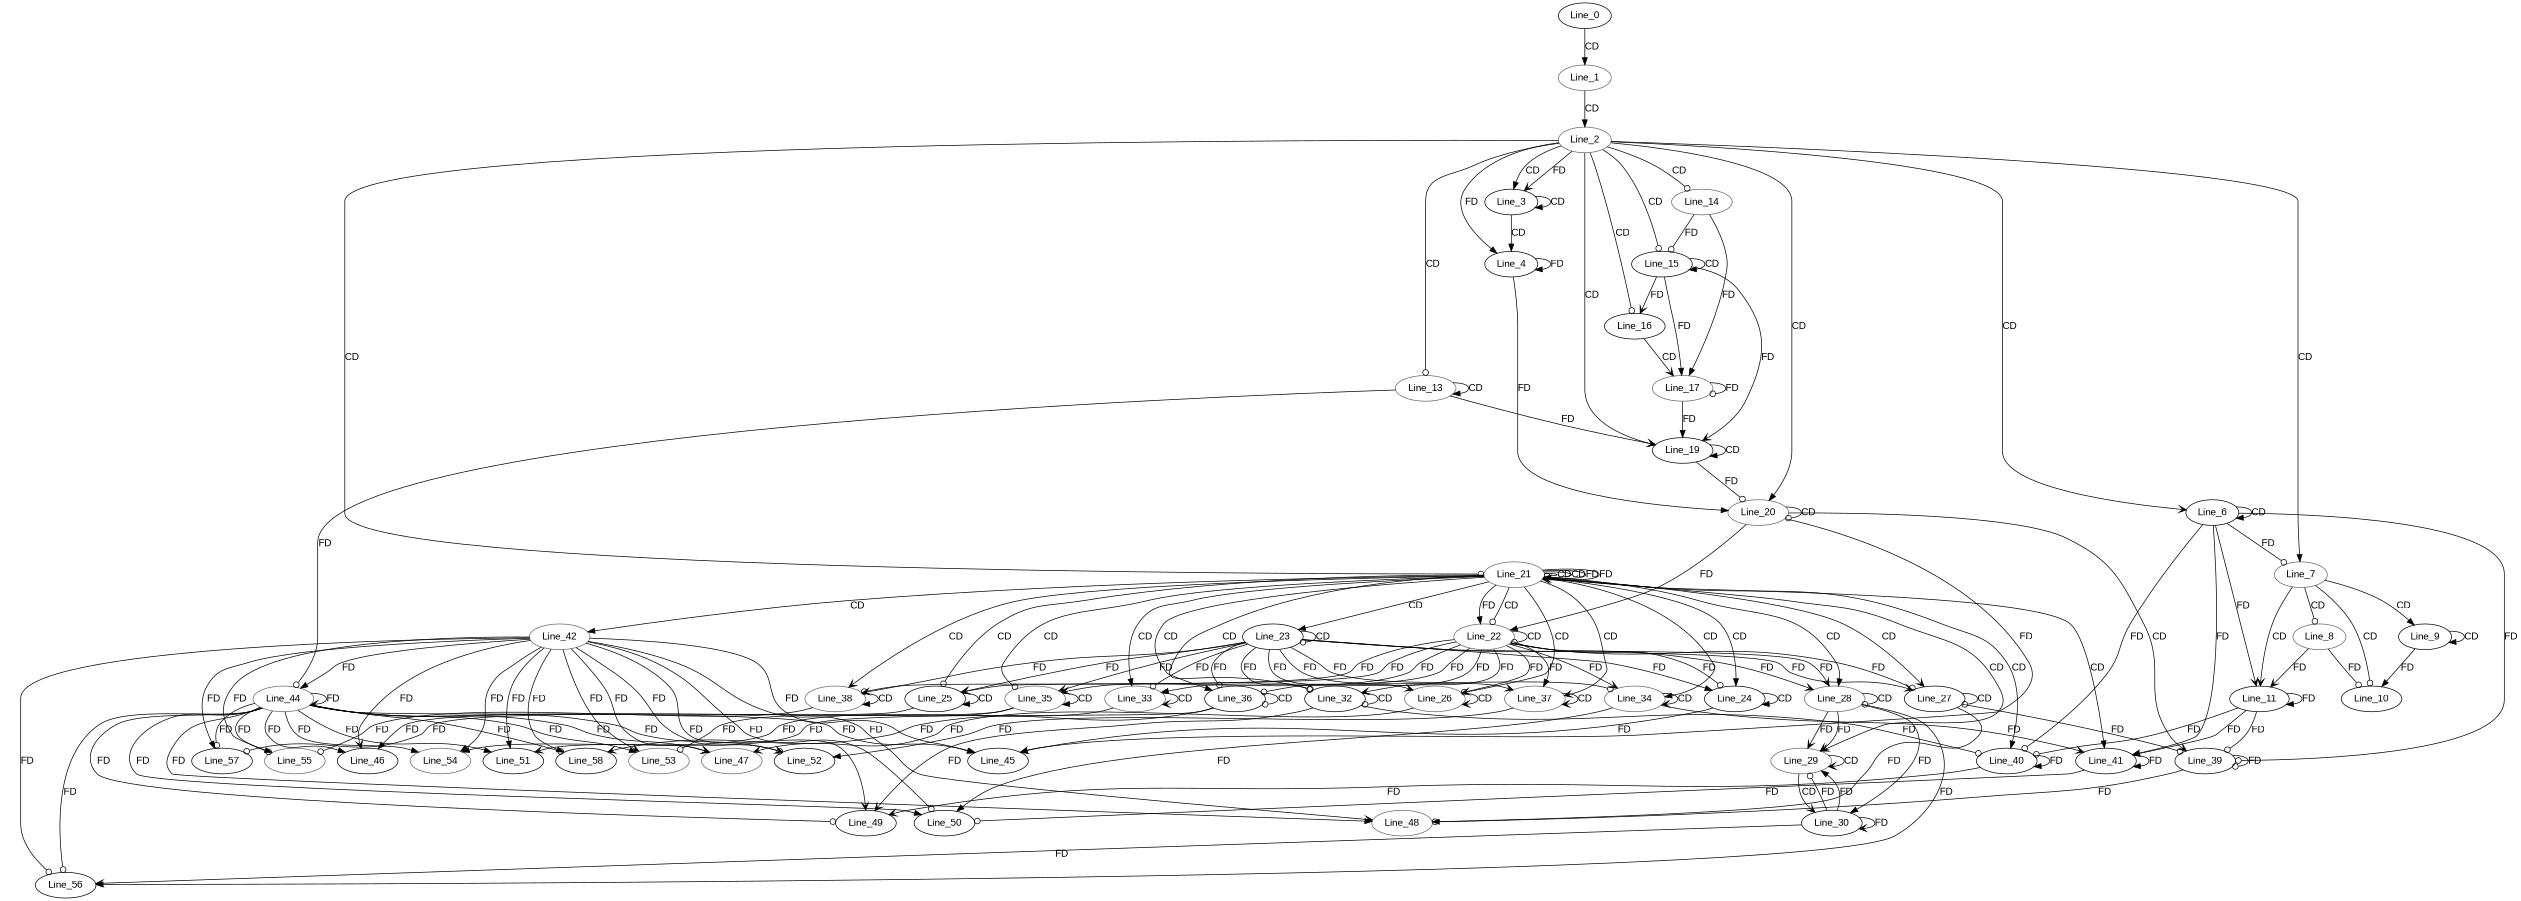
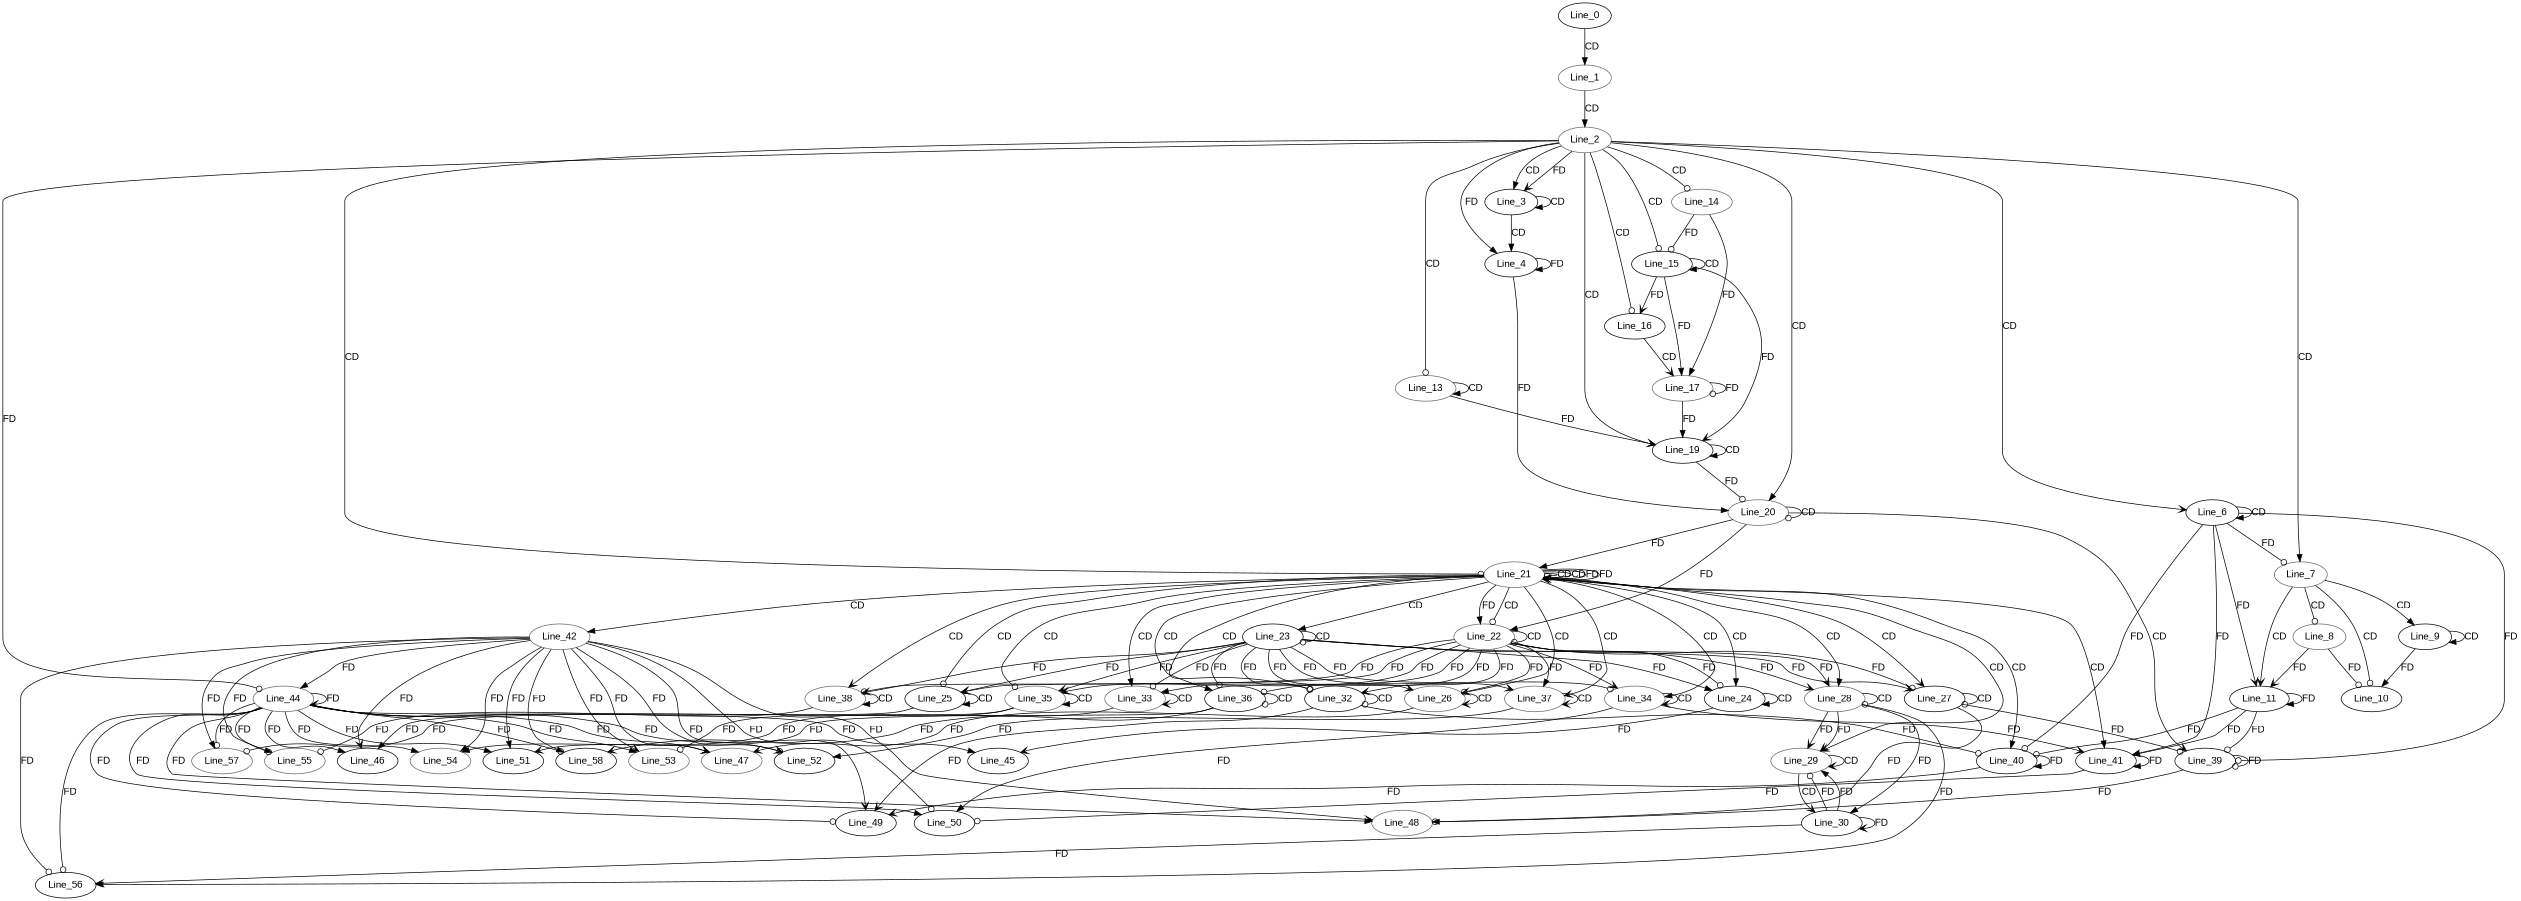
edge "Line_13" -> "Line_44": now "Line_2" -> "Line_44"
edge "Line_42" -> "Line_45": removed, label "FD"
edge "Line_20" -> "Line_45": now "Line_20" -> "Line_21"
node "Line_57": color black -> gray40
